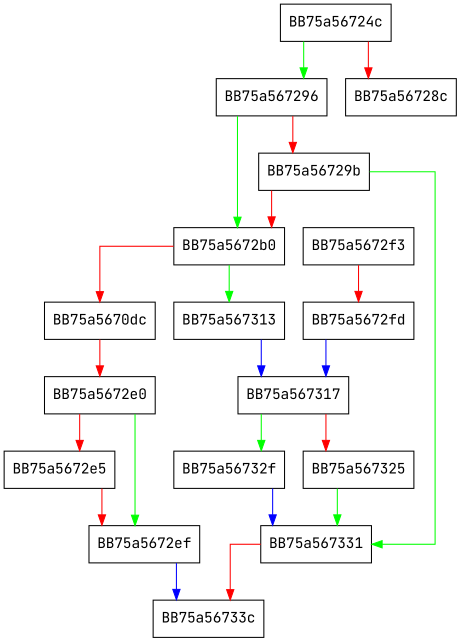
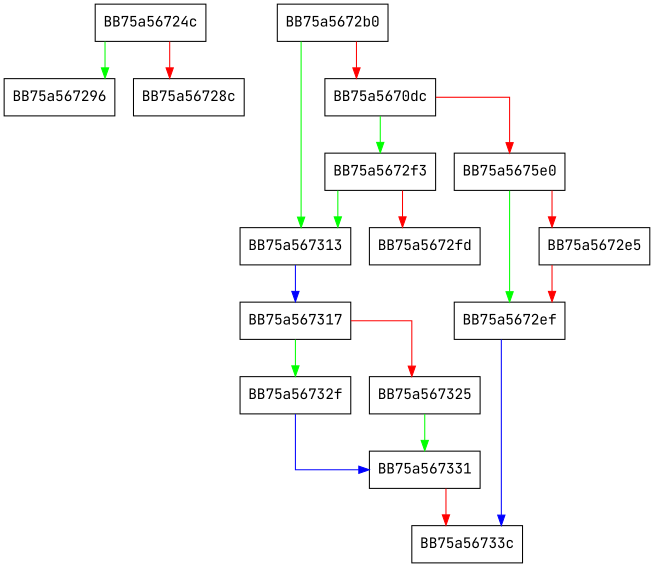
edge "BB75a5670dc" -> "BB75a5672f3": added
edge "BB75a567296" -> "BB75a5672b0": removed
node "BB75a56729b": removed
edge "BB75a5672f3" -> "BB75a567313": added
edge "BB75a5672fd" -> "BB75a567317": removed
node "BB75a5672e0": label "BB75a5672e0" -> "BB75a5675e0"
